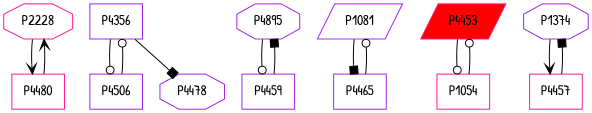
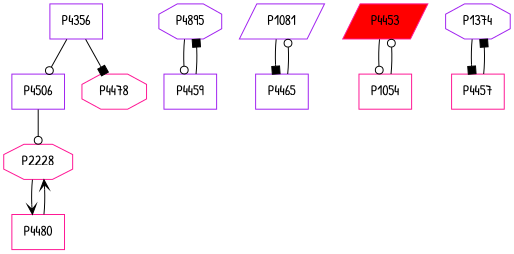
edge "P1374" -> "P4457": arrowhead vee -> box
edge "P4506" -> "P4356": now "P4506" -> "P2228"
node "P4478": color purple -> deeppink
